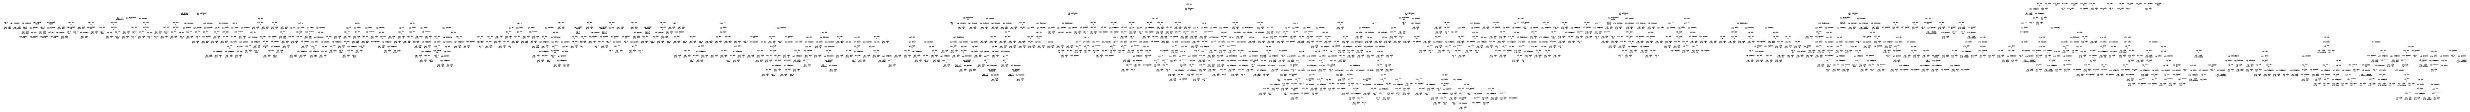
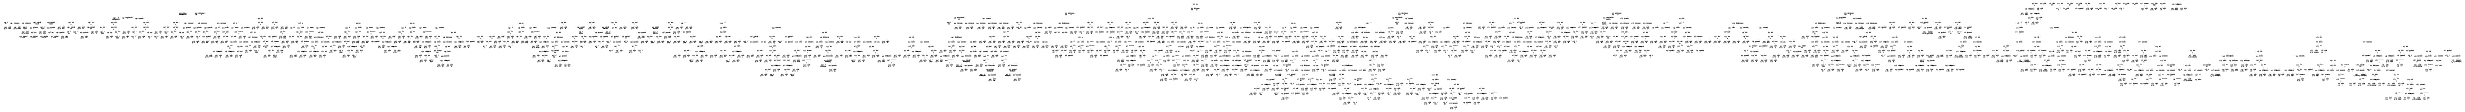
node "207685": text "MethodStatement" -> "ReferenceParameter"
node "206764": text "ClassInstanciation" -> "Block"
node "207887": removed
node "207122": removed
